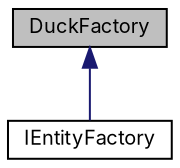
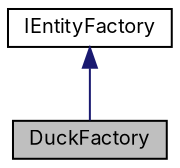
edge "IEntityFactory" -> "DuckFactory": reversed
